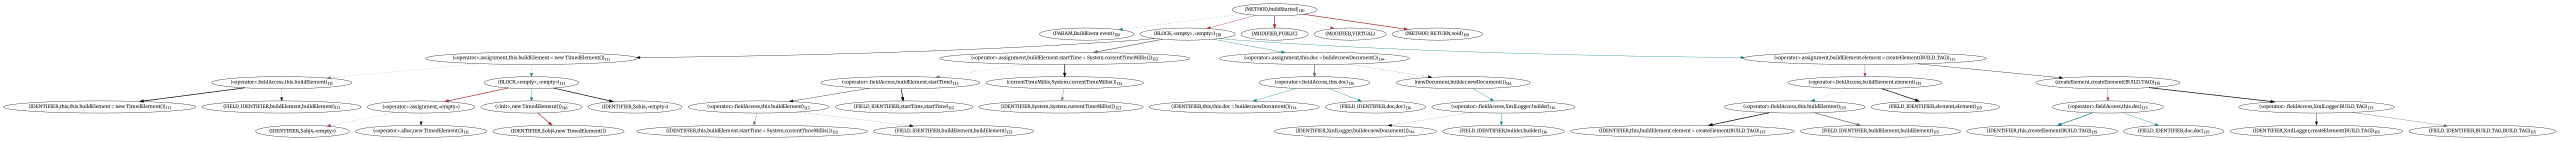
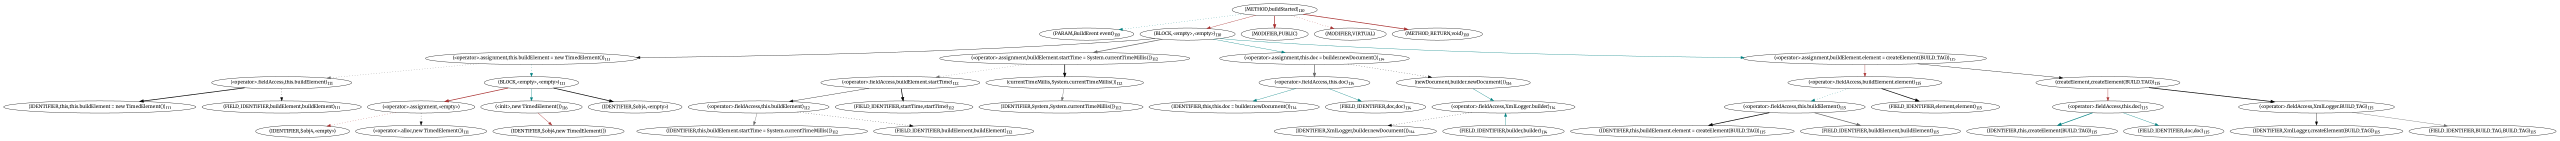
edge "(<operator>.fieldAccess,XmlLogger.builder)" -> "(FIELD_IDENTIFIER,builder,builder)": reversed
edge "(<init>,new TimedElement())" -> "(IDENTIFIER,$obj4,new TimedElement())": style bold -> solid
